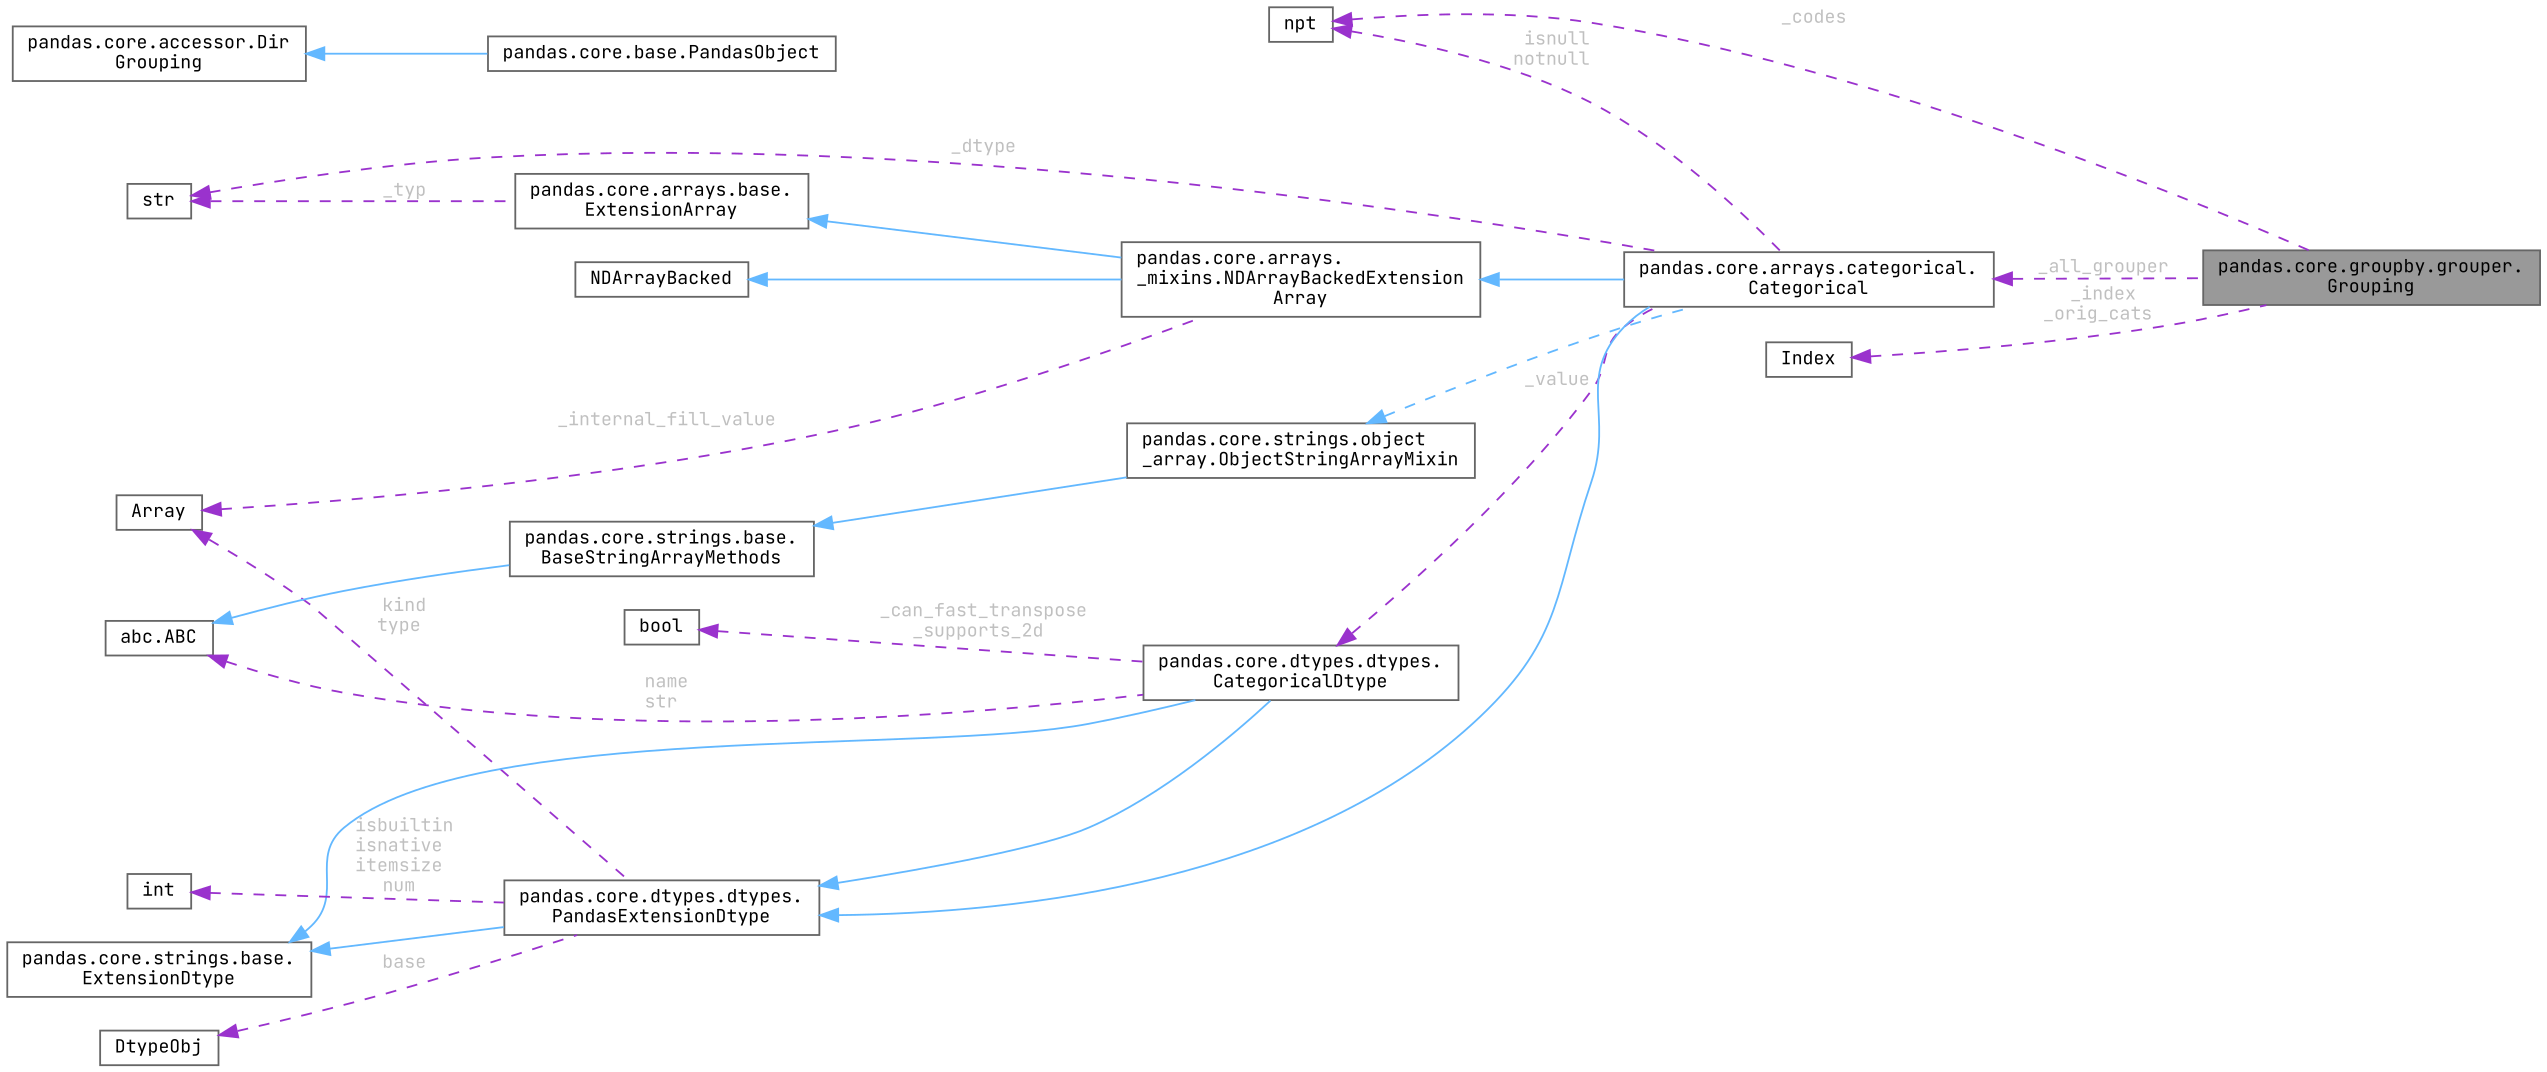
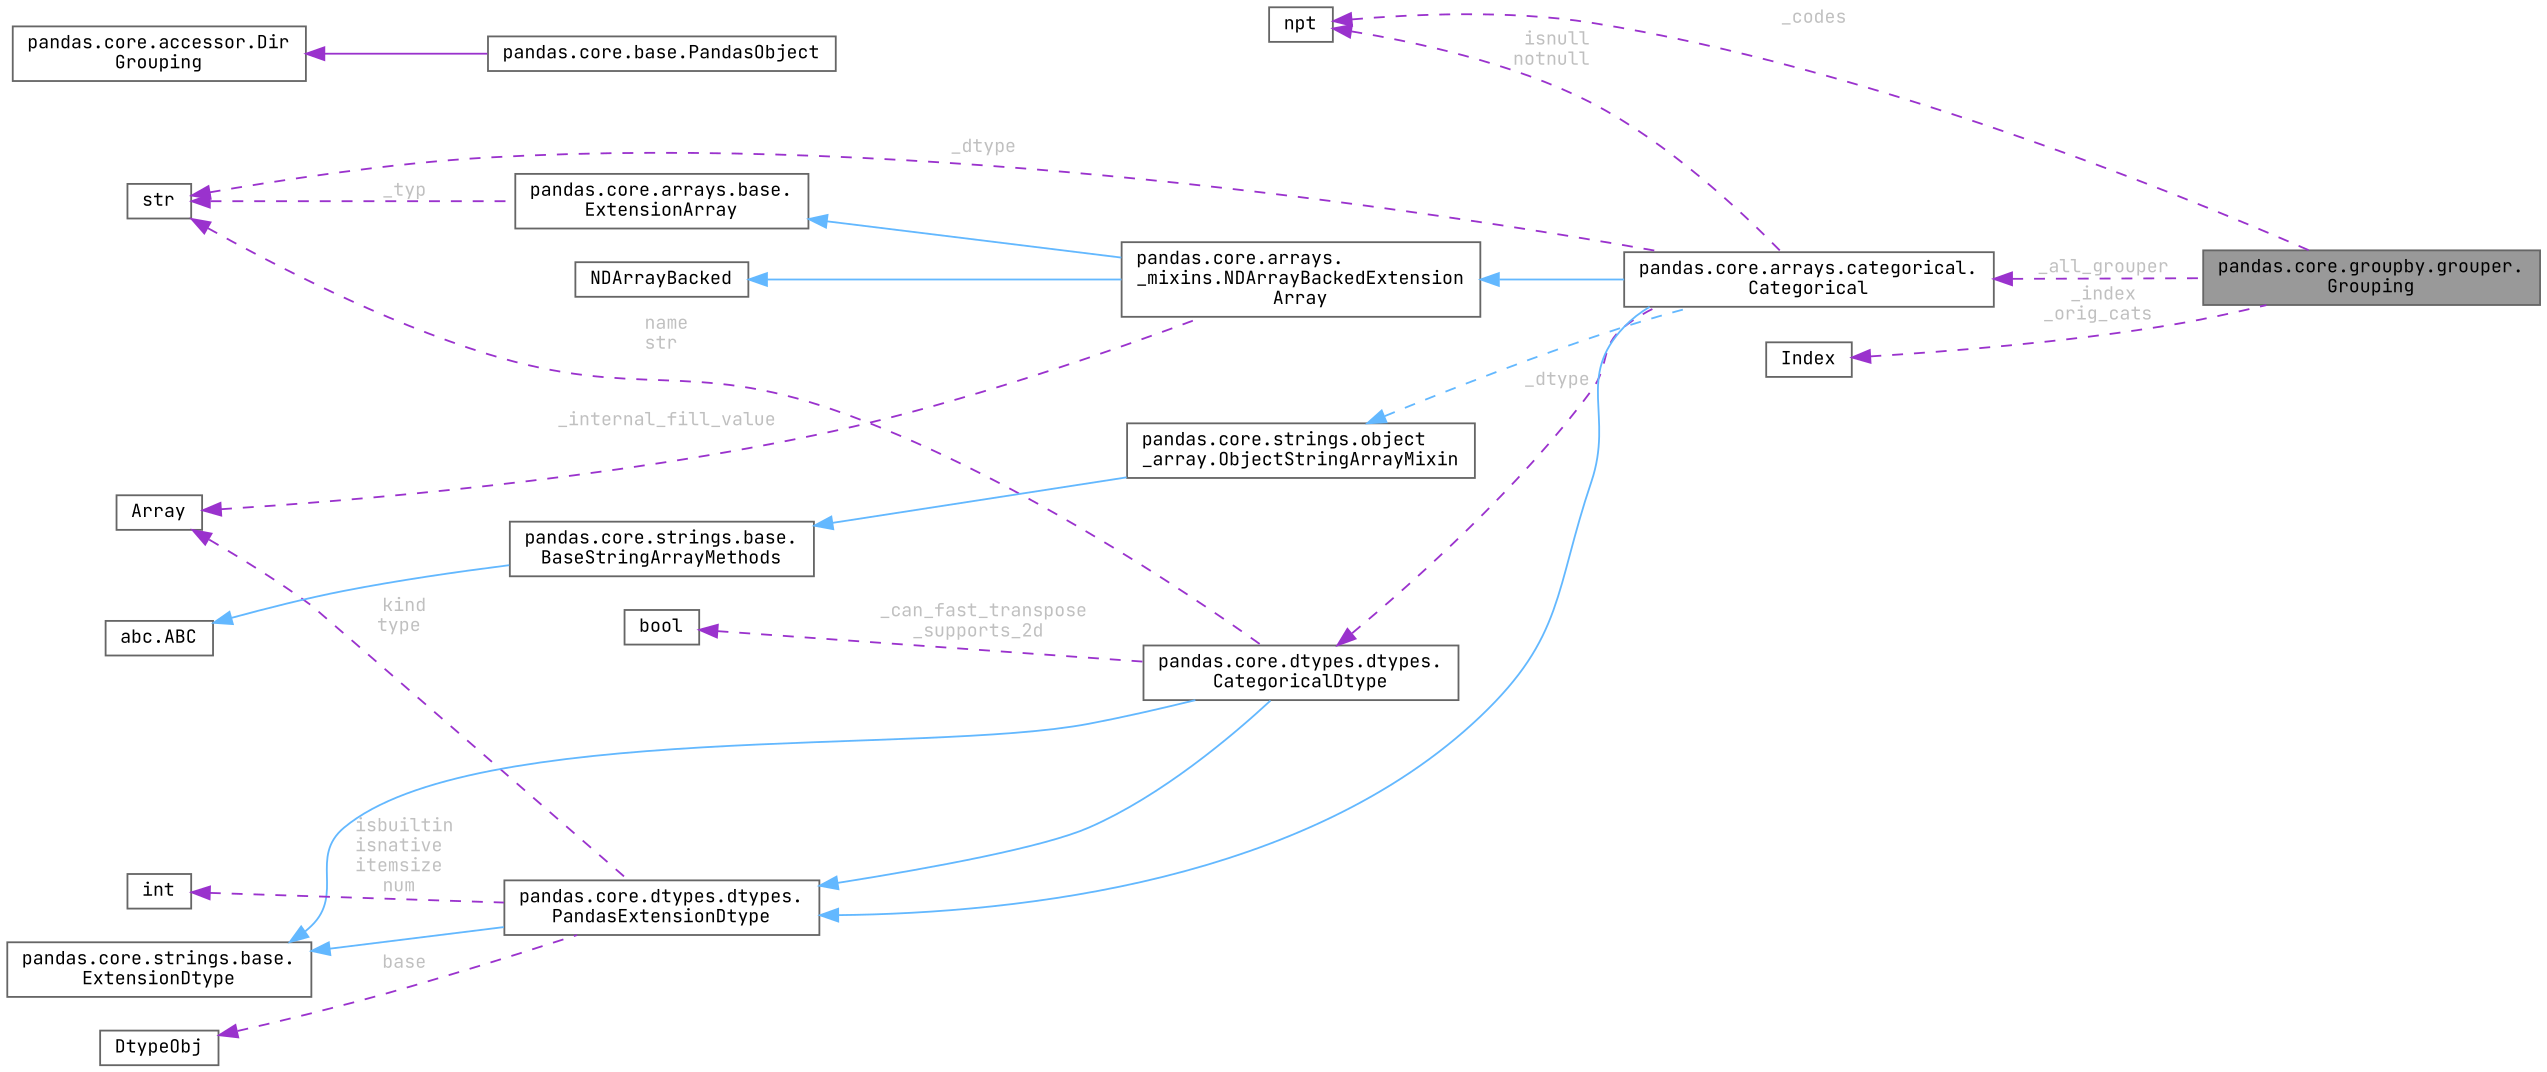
edge "pandas.core.base.PandasObject" -> "pandas.core.accessor.Dir Grouping": color steelblue1 -> darkorchid3
edge "pandas.core.arrays.categorical. Categorical" -> "pandas.core.dtypes.dtypes. CategoricalDtype": label " _value" -> " _dtype"
edge "pandas.core.dtypes.dtypes. CategoricalDtype" -> "abc.ABC": now "pandas.core.dtypes.dtypes. CategoricalDtype" -> "str"
